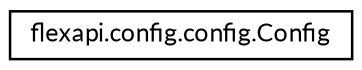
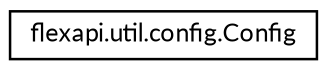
node "flexapi.config.config.Config": label "flexapi.config.config.Config" -> "flexapi.util.config.Config"
